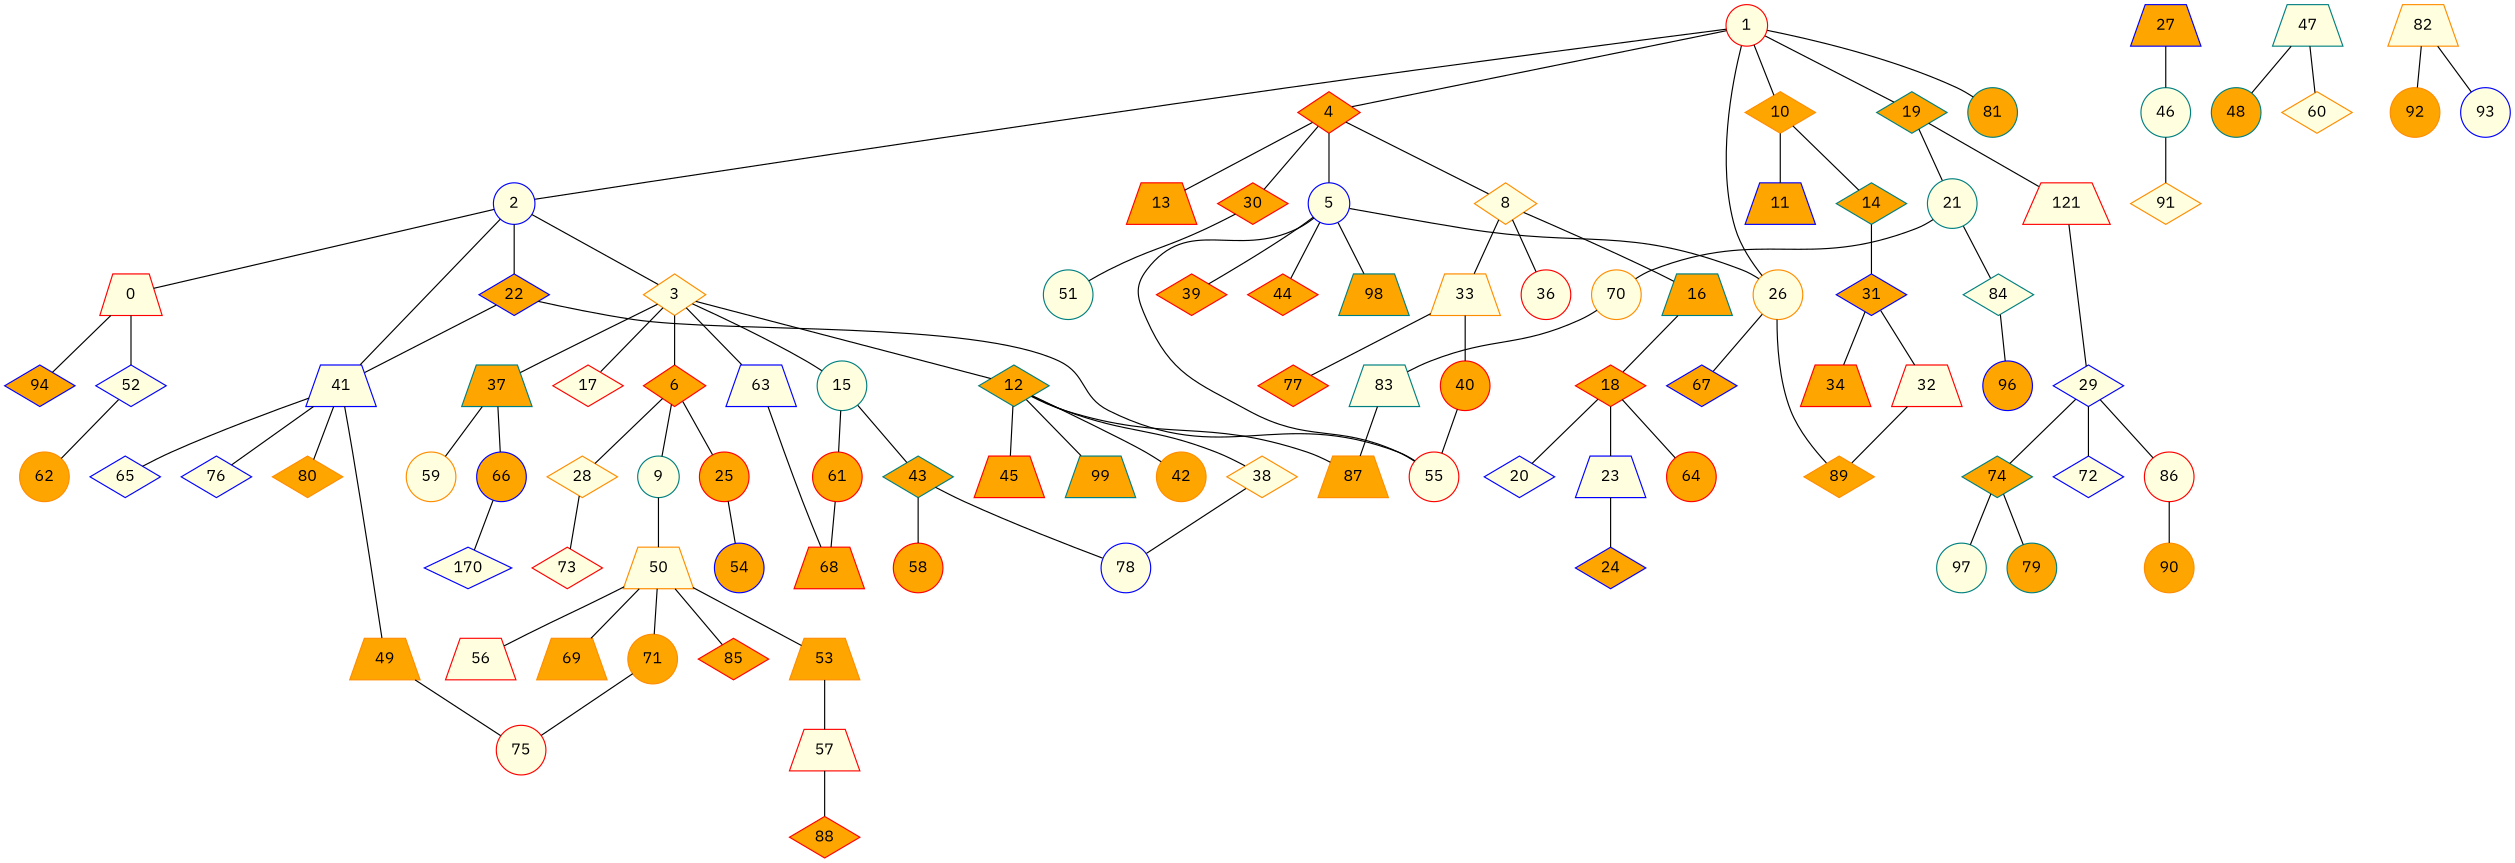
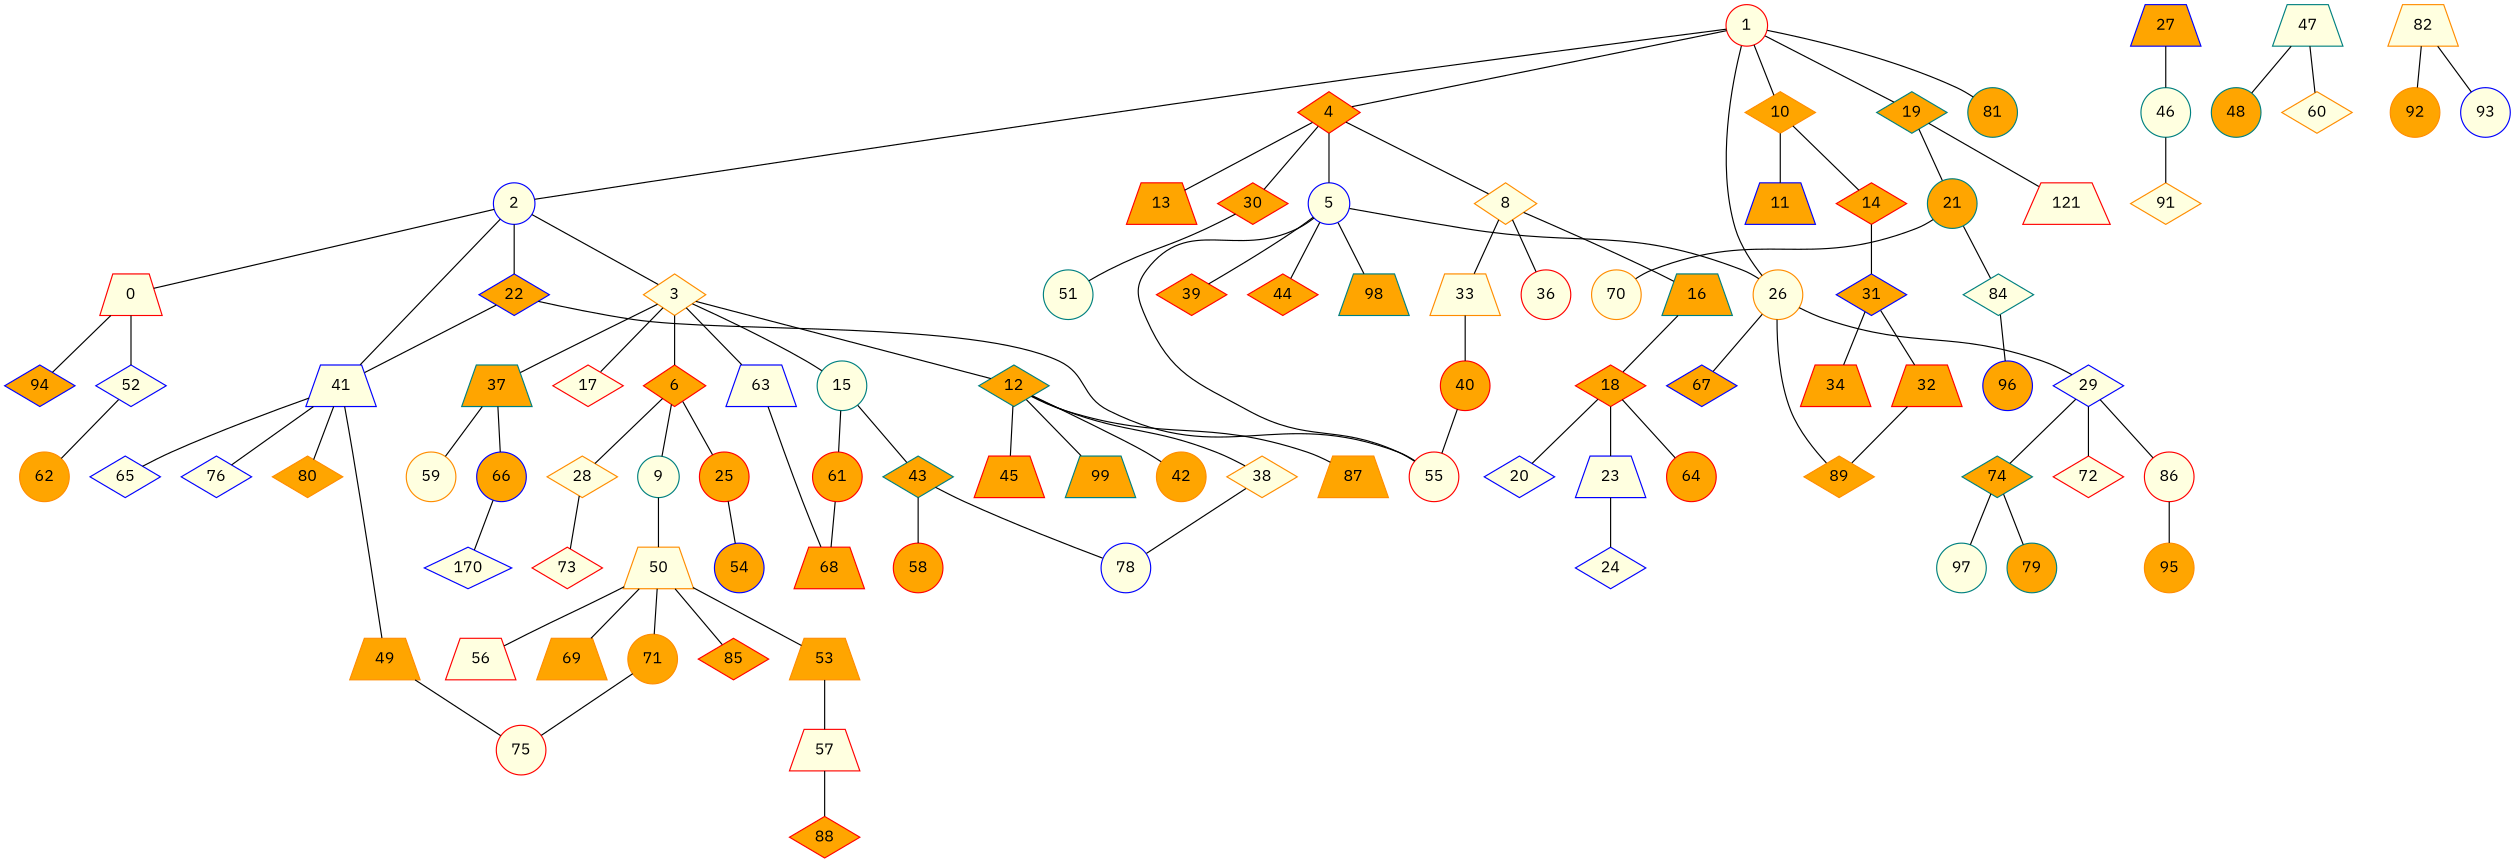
node "14": color teal -> red
node "21": fillcolor lightyellow -> orange
edge "121" -- "29": now "26" -- "29"
node "77": removed
node "83": removed
node "32": fillcolor lightyellow -> orange
node "72": color blue -> red
node "24": fillcolor orange -> lightyellow
node "90": label "90" -> "95"
